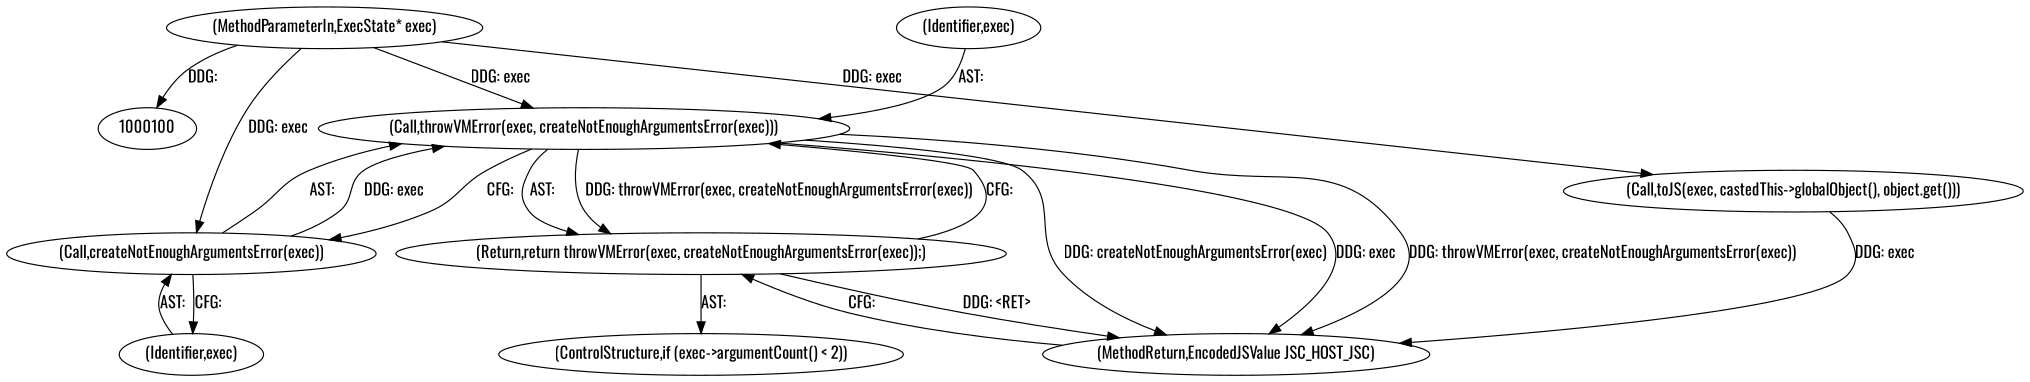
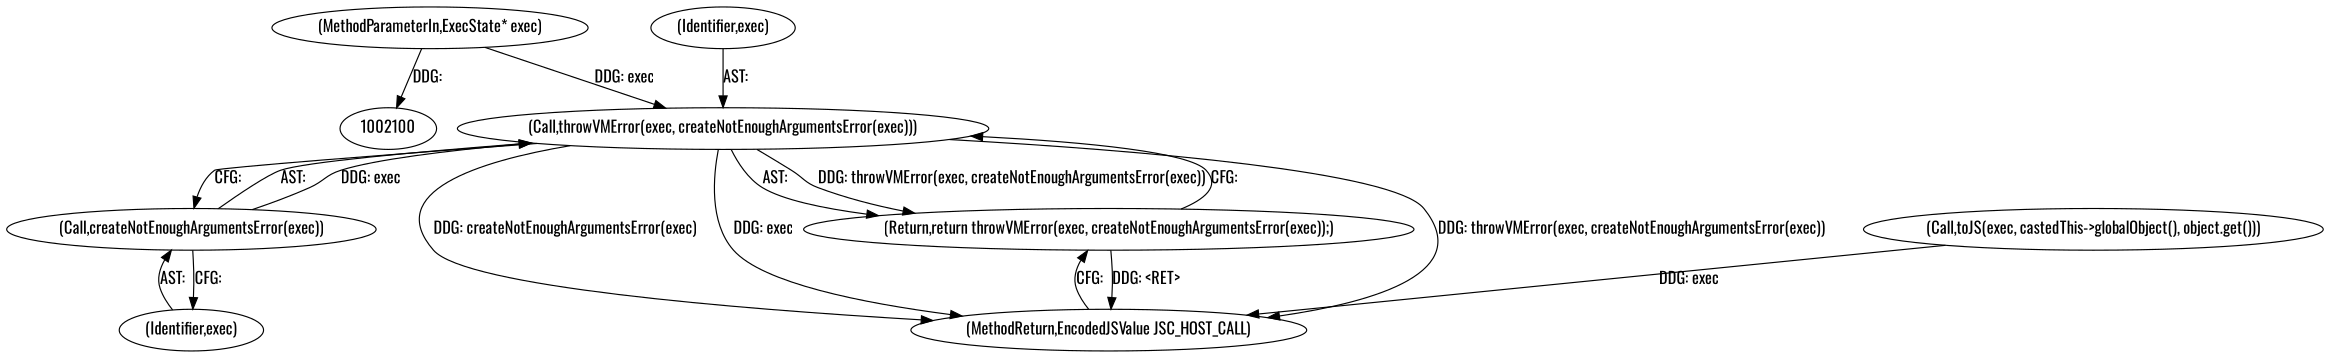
edge "(MethodParameterIn,ExecState* exec)" -> "(Call,toJS(exec, castedThis->globalObject(), object.get()))": removed, label "DDG: exec"
edge "(MethodParameterIn,ExecState* exec)" -> "(Call,createNotEnoughArgumentsError(exec))": removed, label "DDG: exec"
node "1000100": label "1000100" -> "1002100"
node "(ControlStructure,if (exec->argumentCount() < 2))": removed
node "(MethodReturn,EncodedJSValue JSC_HOST_JSC)": label "(MethodReturn,EncodedJSValue JSC_HOST_JSC)" -> "(MethodReturn,EncodedJSValue JSC_HOST_CALL)"
